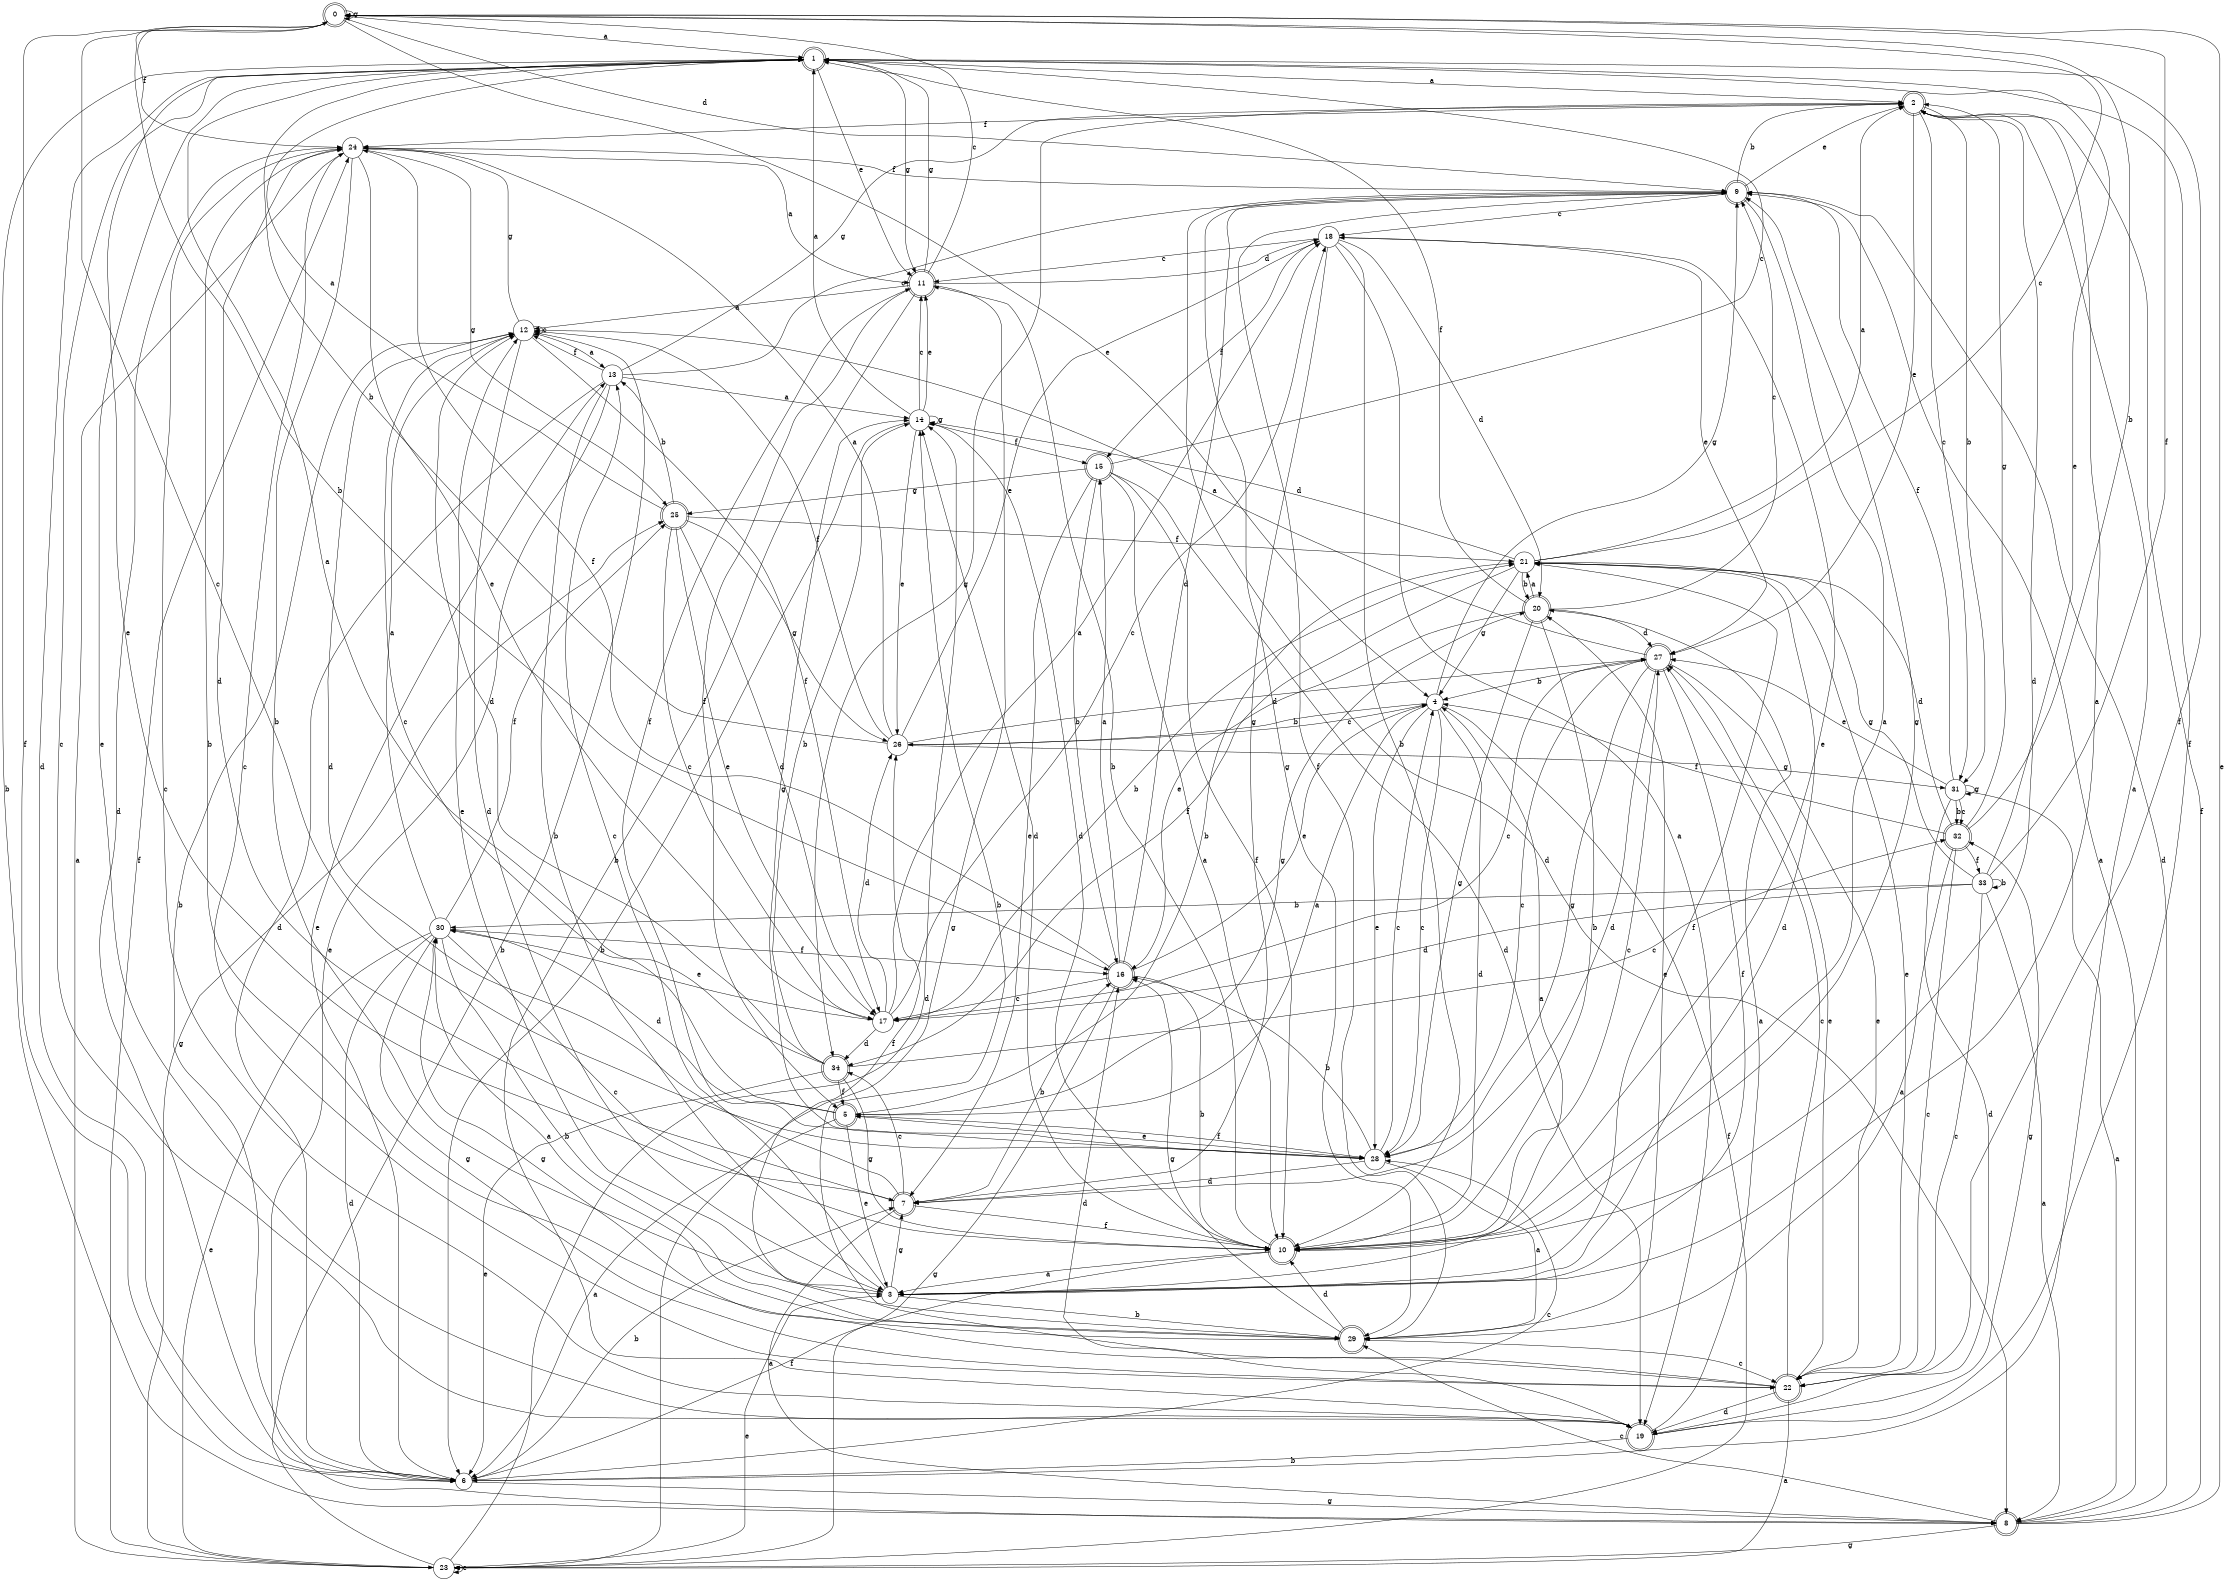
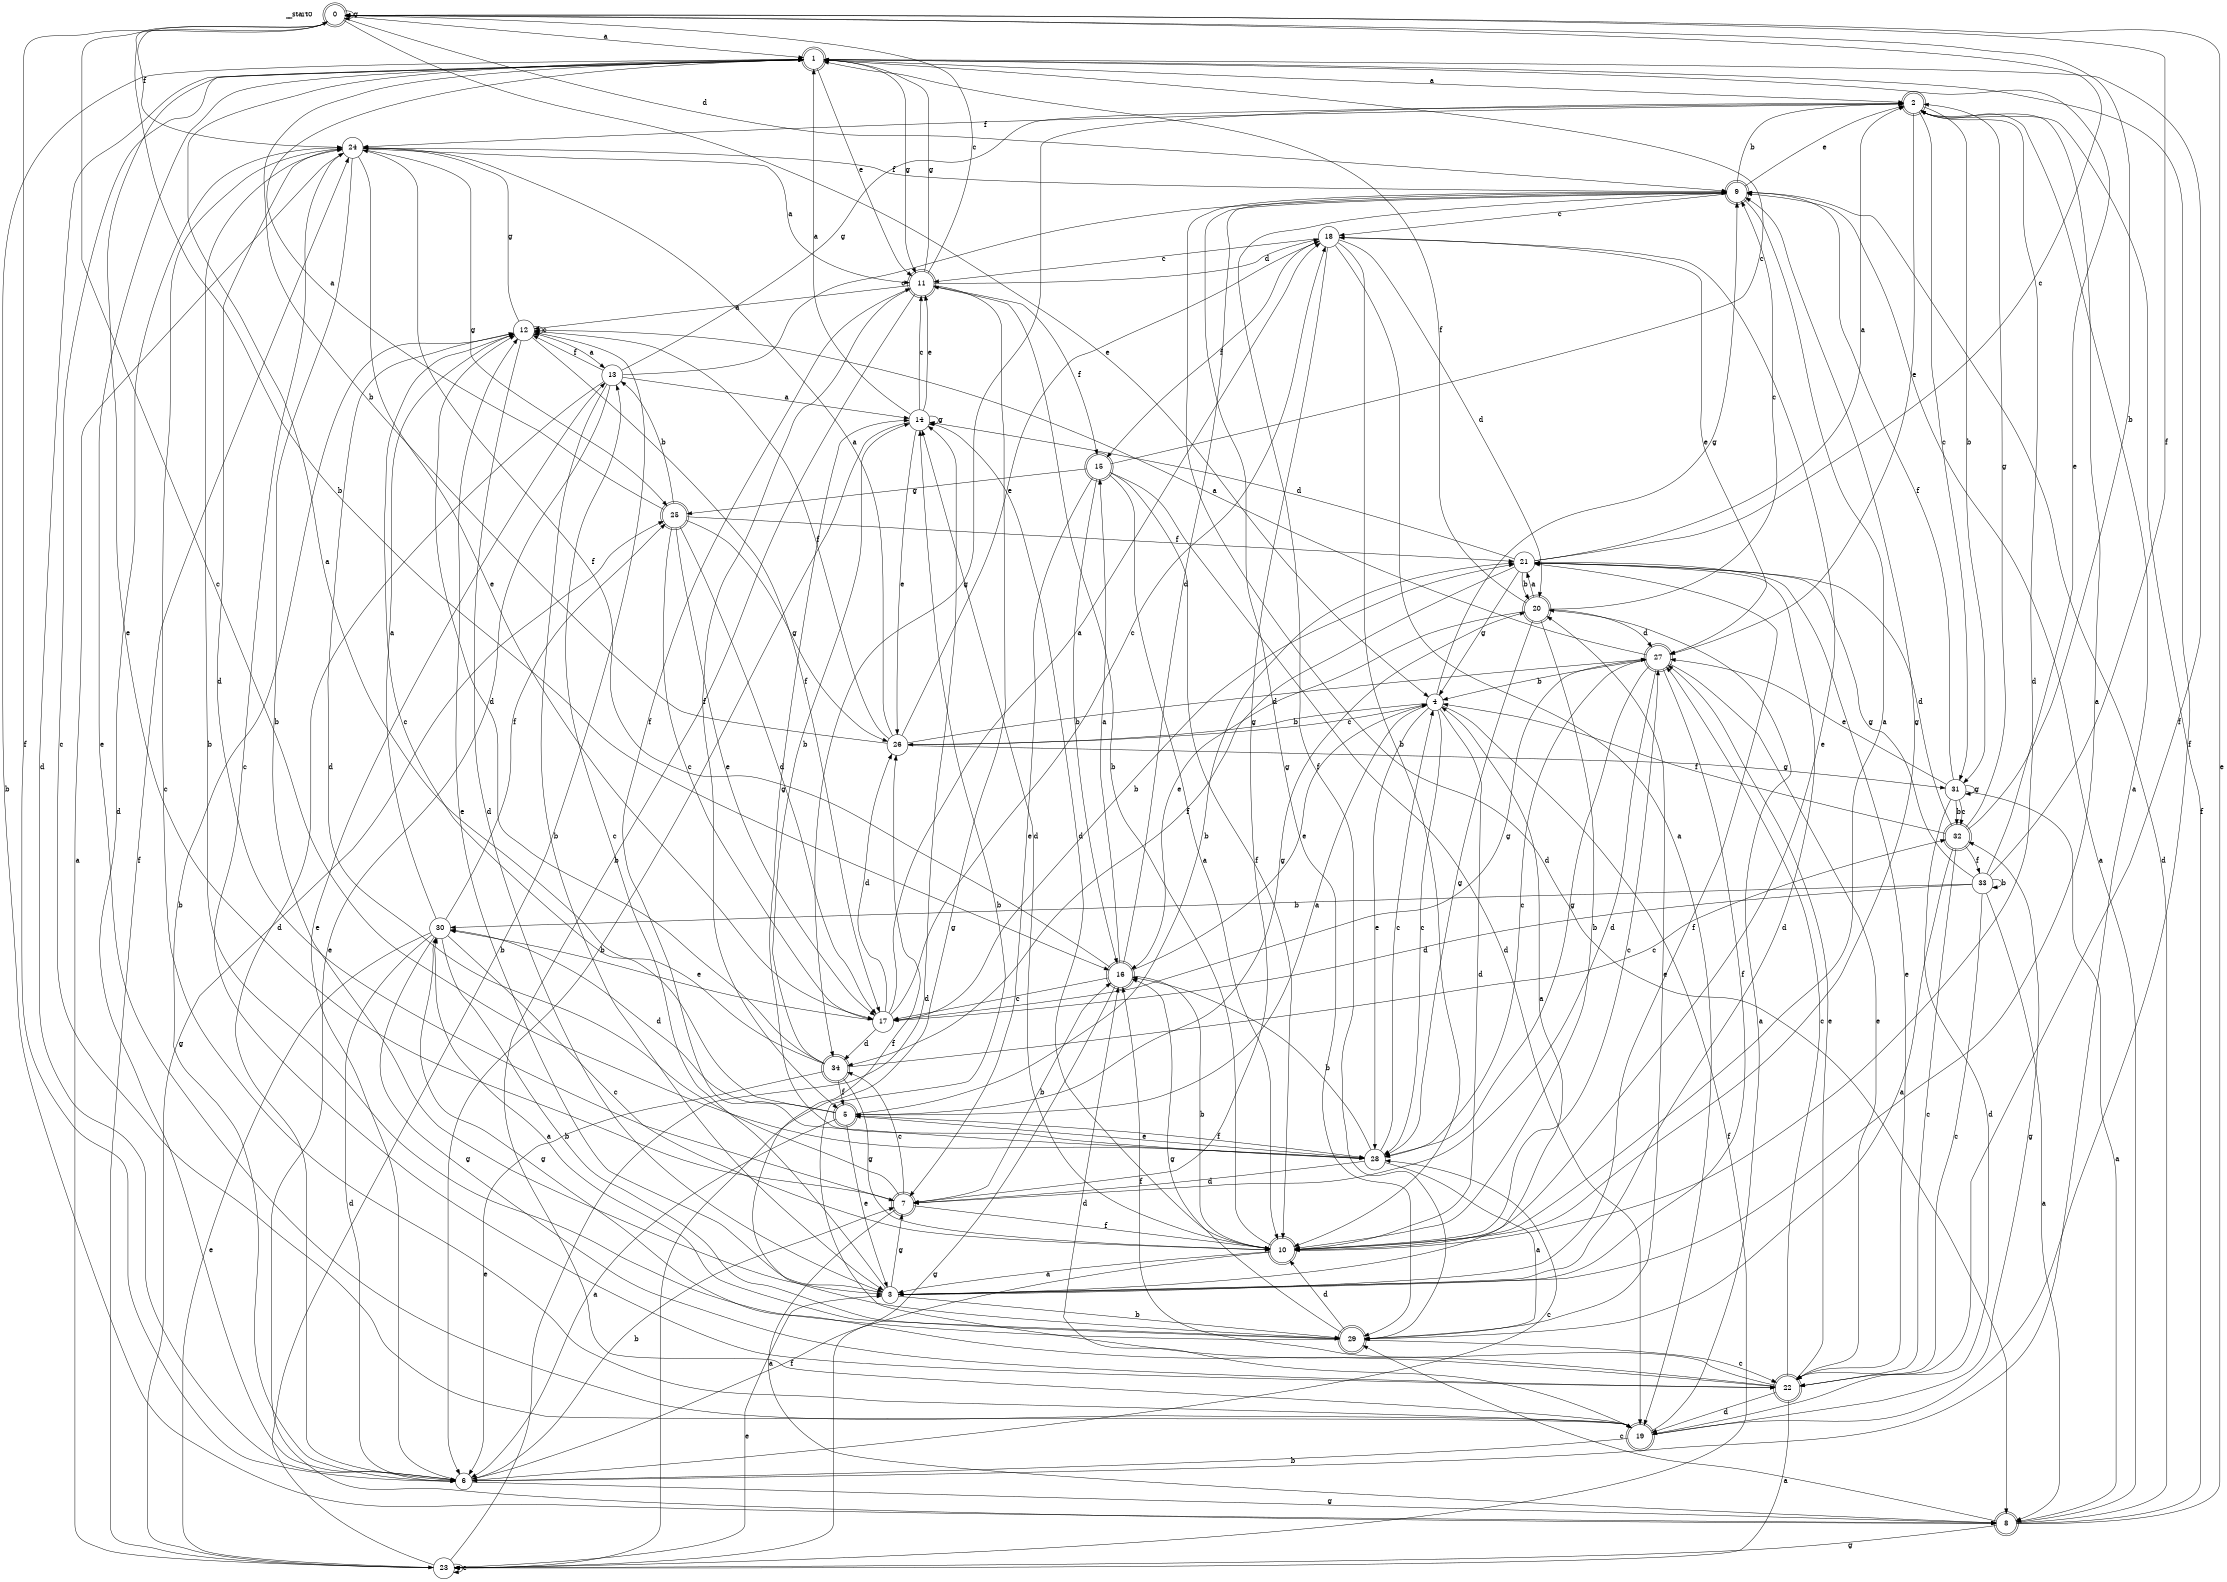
node "__start0": added
edge "14" -> "15": now "11" -> "15"
edge "17" -> "27": label "c" -> "g"
edge "30" -> "16": now "22" -> "16"
